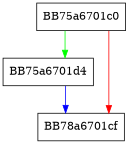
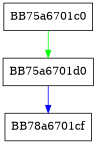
edge "BB75a6701c0" -> "BB78a6701cf": removed
node "BB75a6701d4": label "BB75a6701d4" -> "BB75a6701d0"
